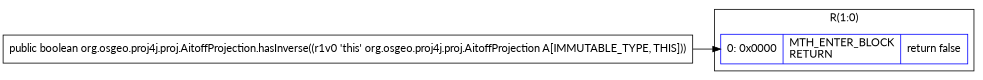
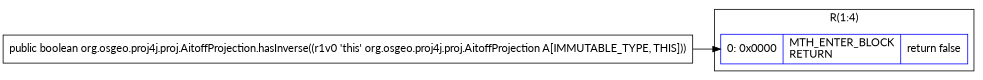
cluster "R(1:0)": label "R(1:0)" -> "R(1:4)"
